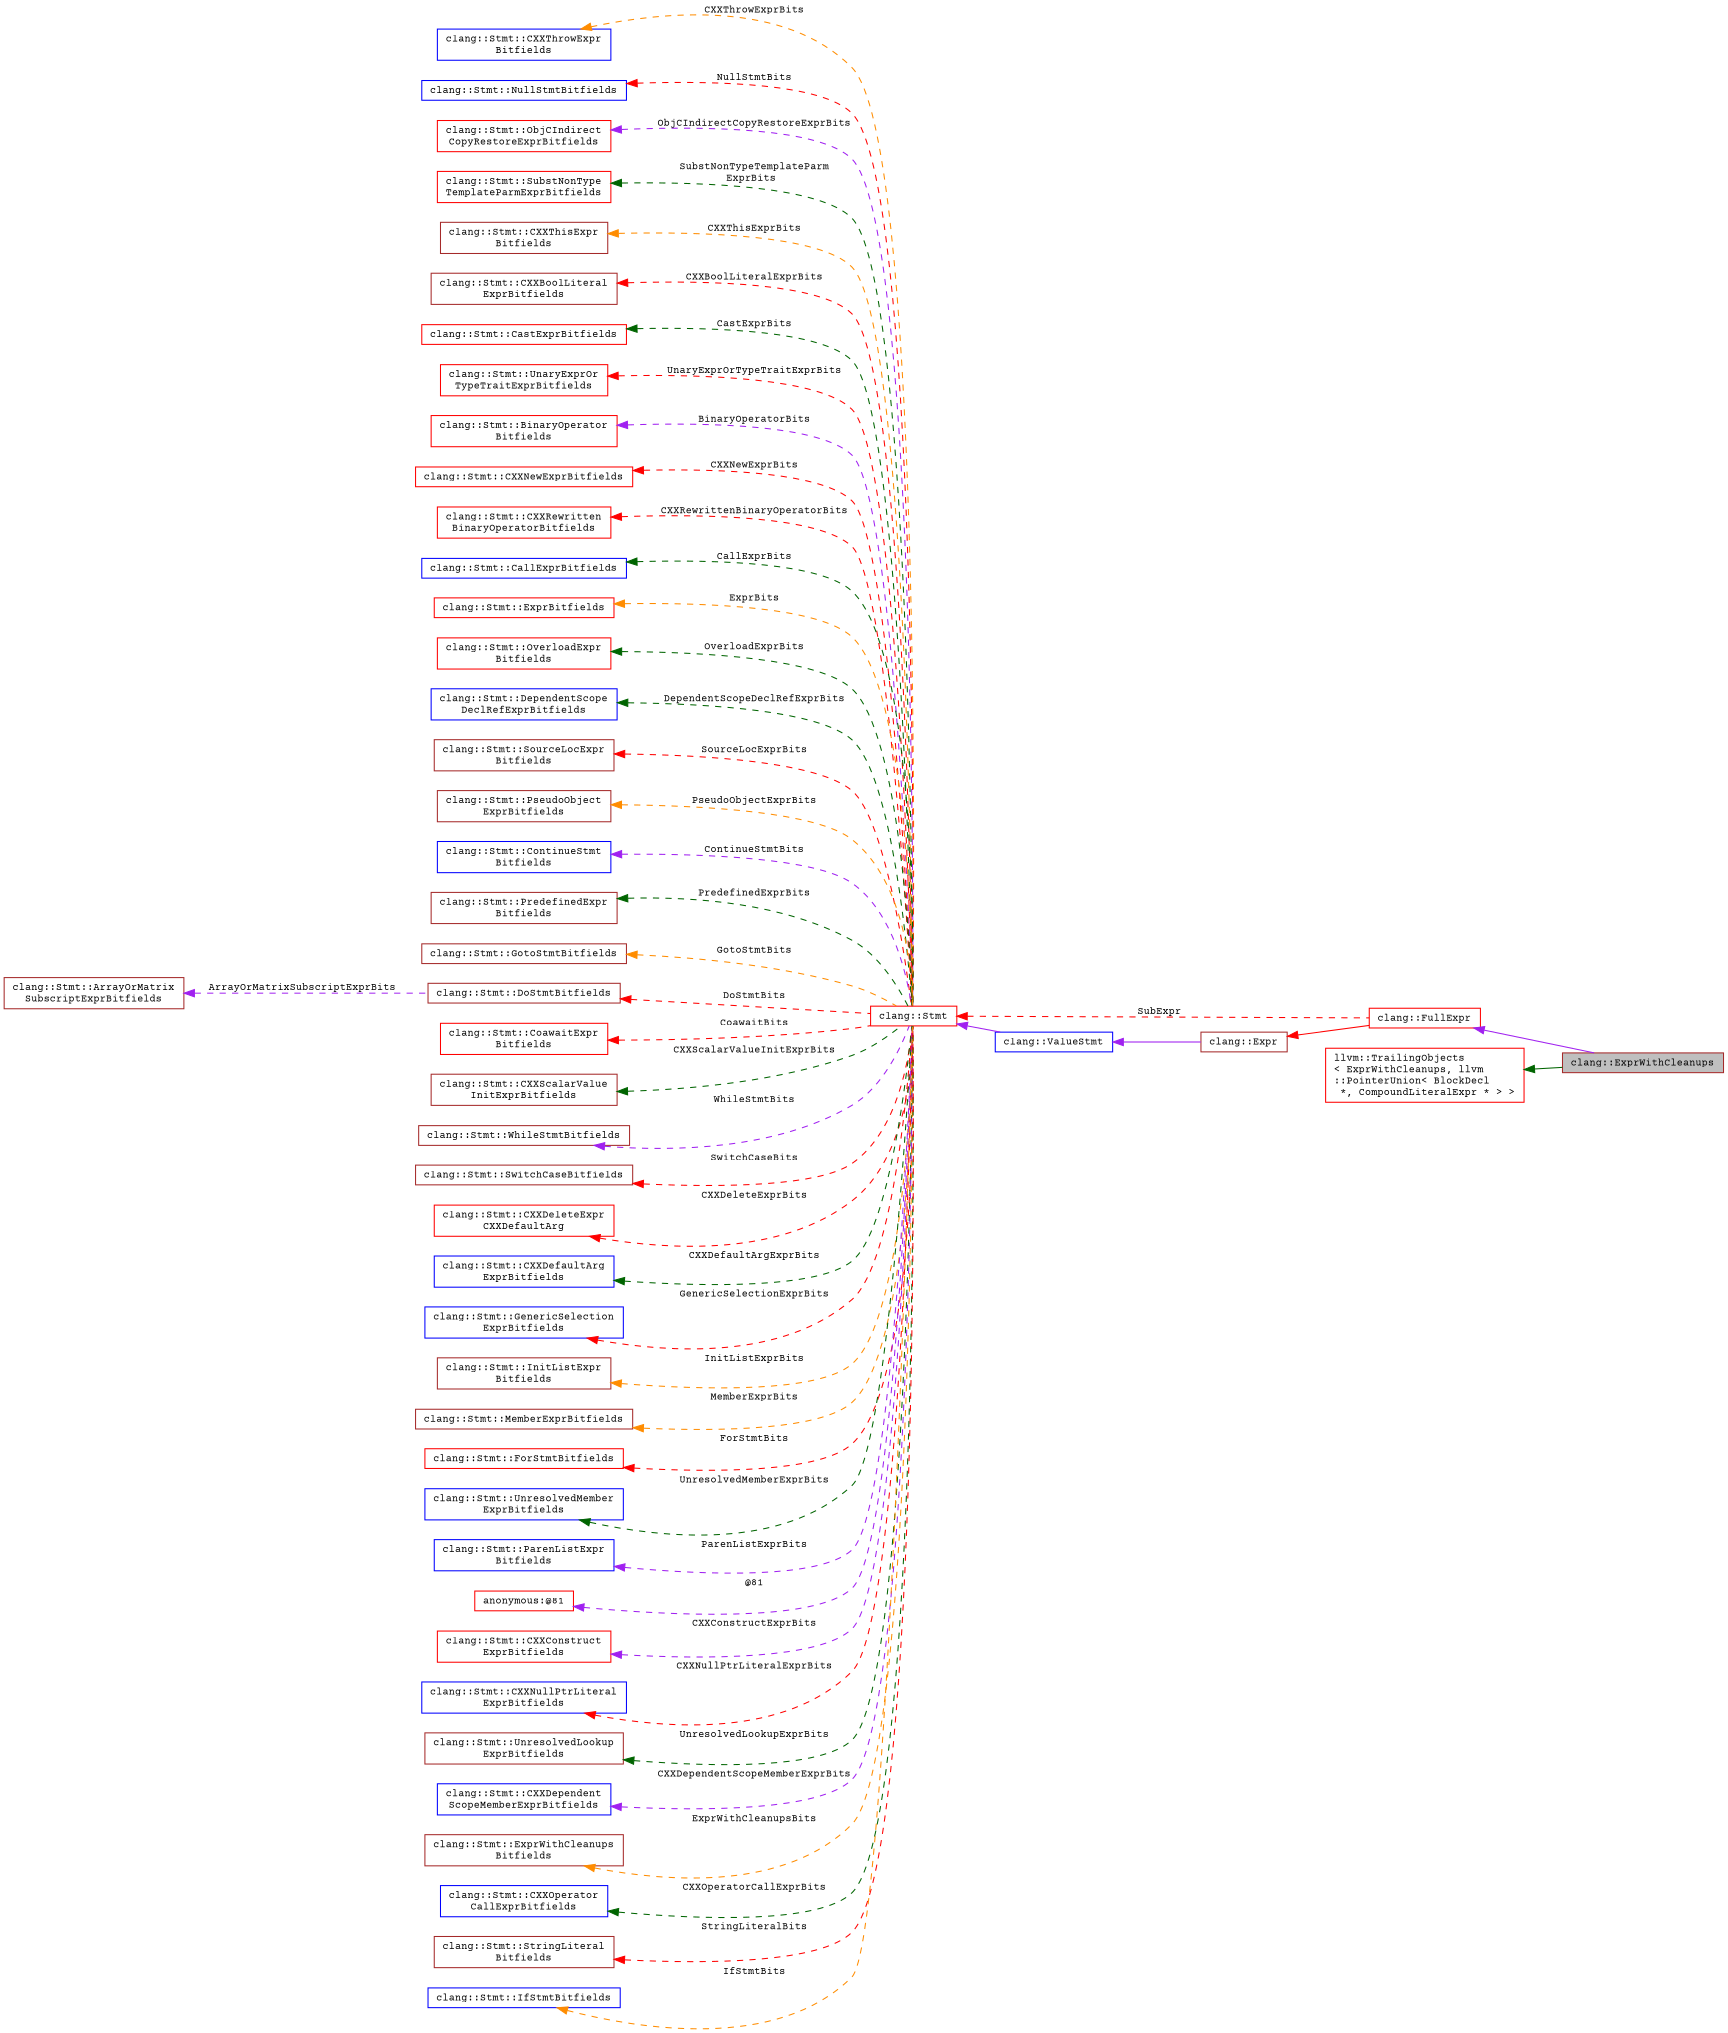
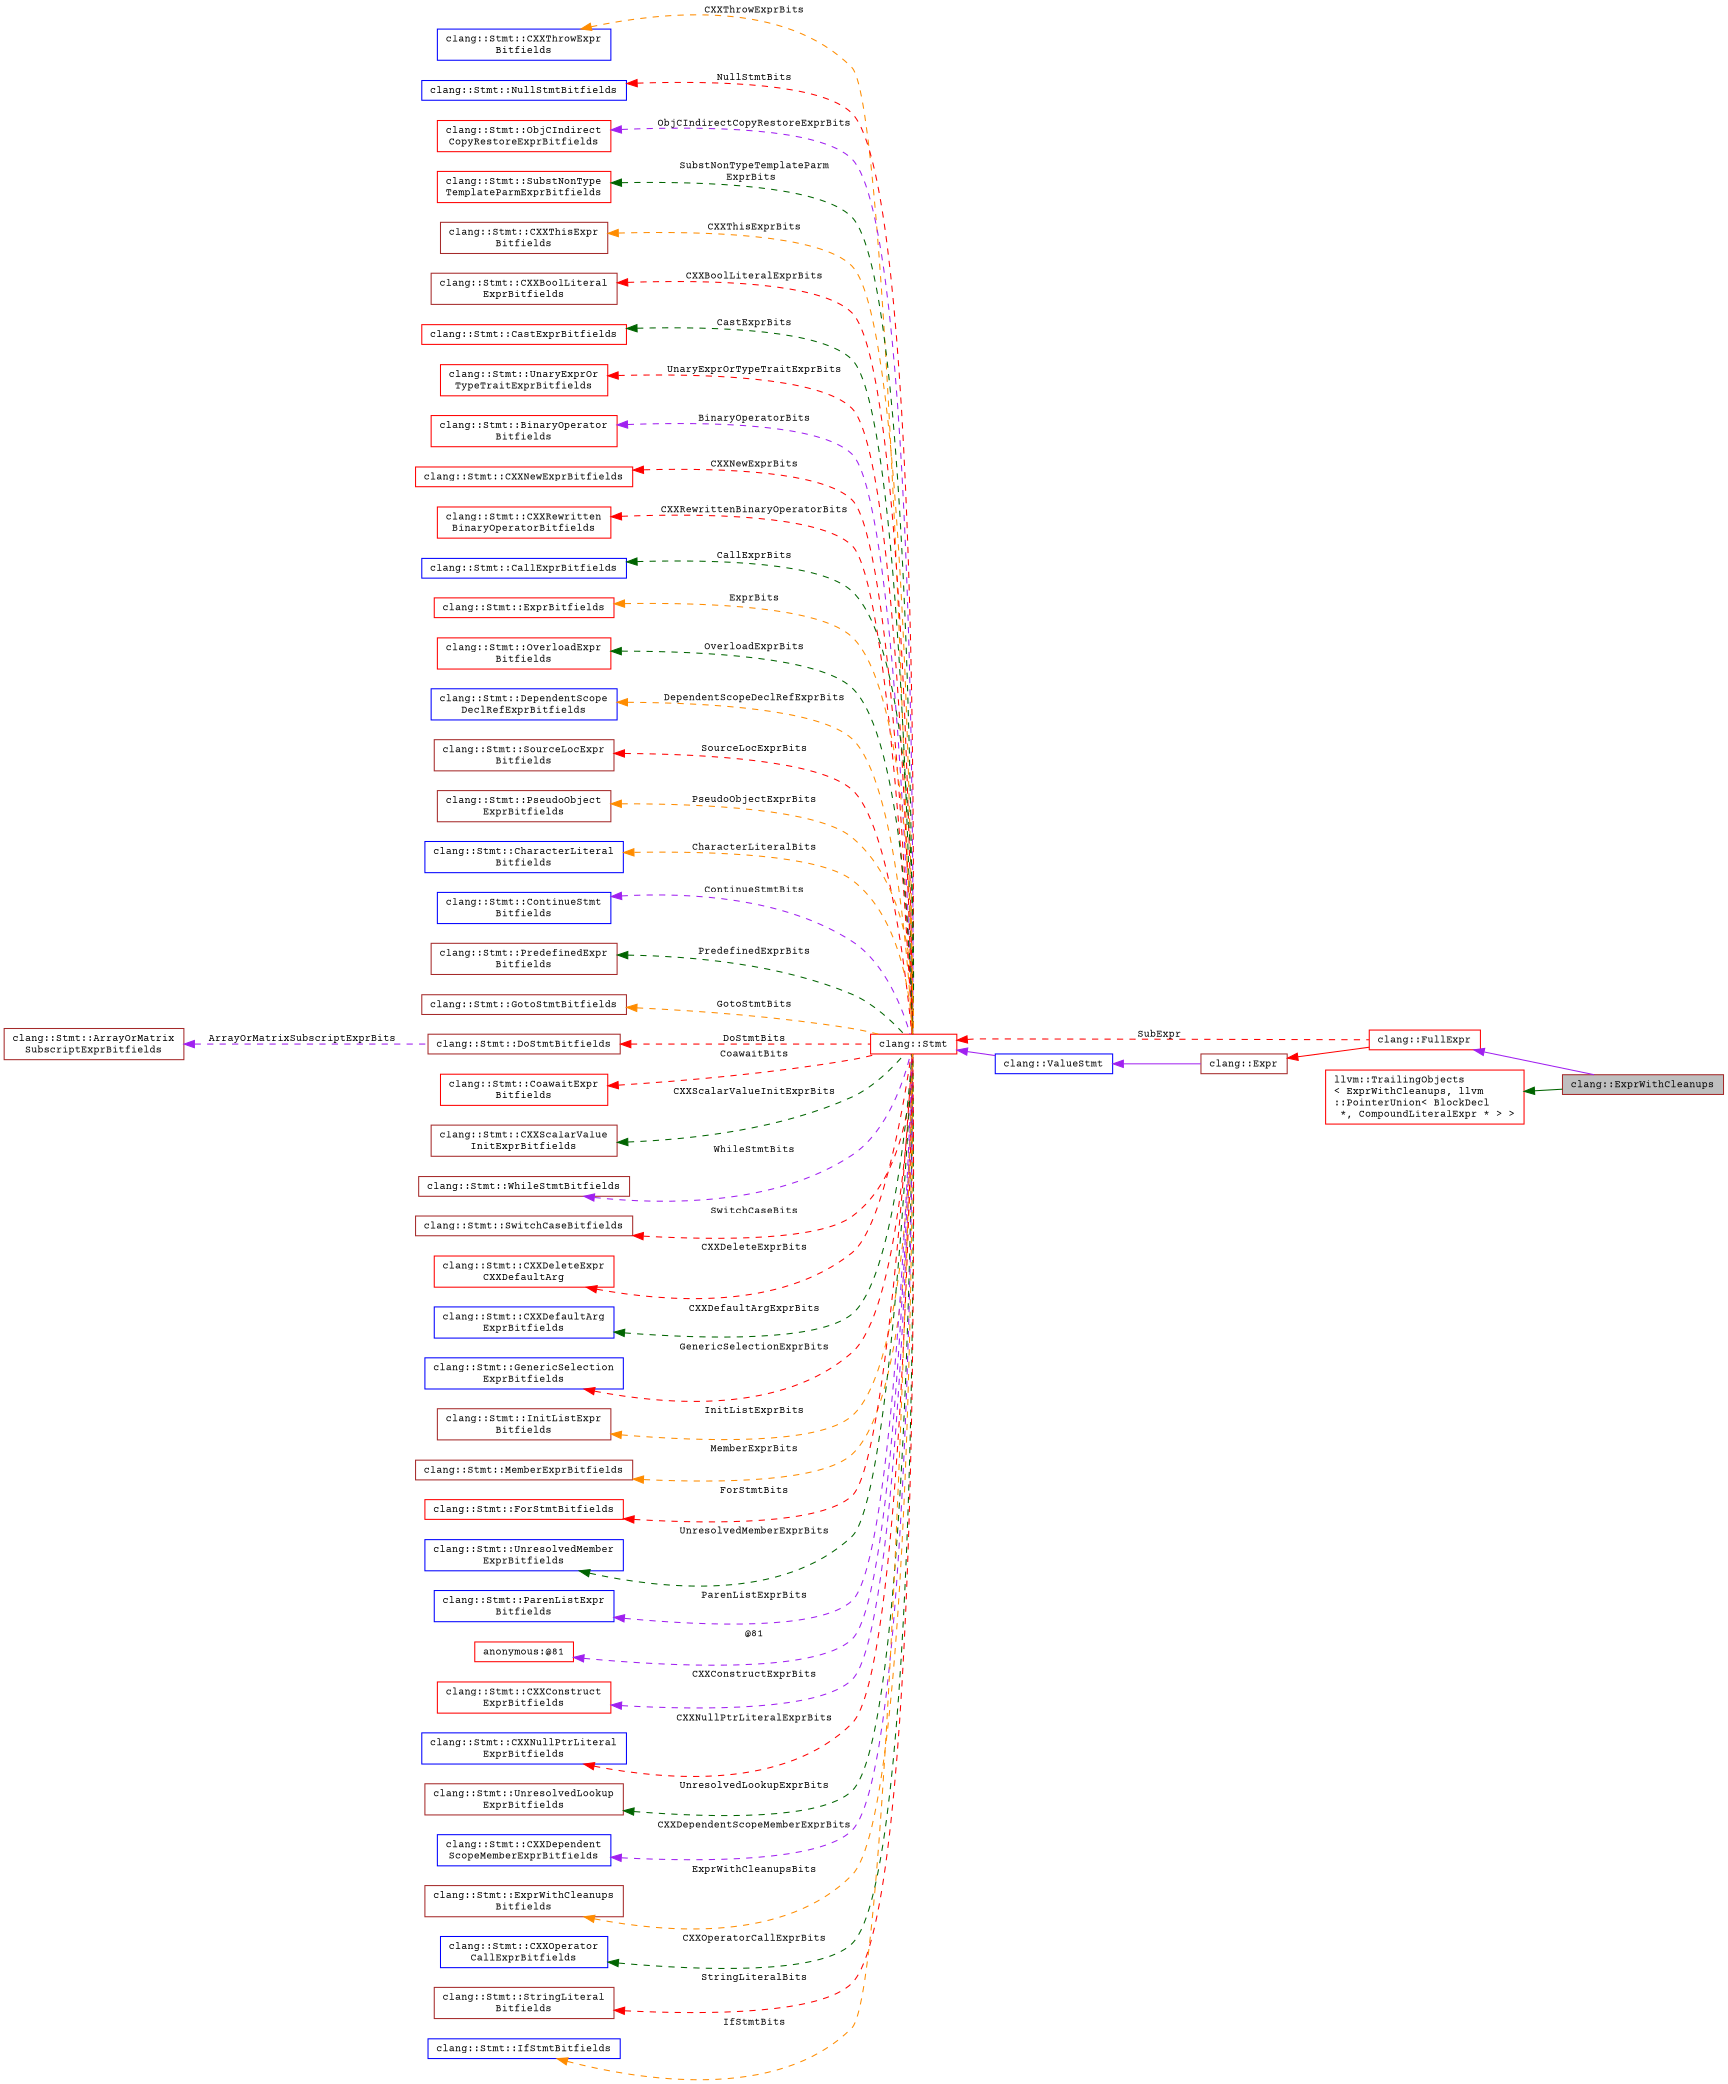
edge "clang::Stmt" -> "clang::Stmt::DependentScope DeclRefExprBitfields": color darkgreen -> darkorange
node "clang::Stmt::CharacterLiteral Bitfields": added
